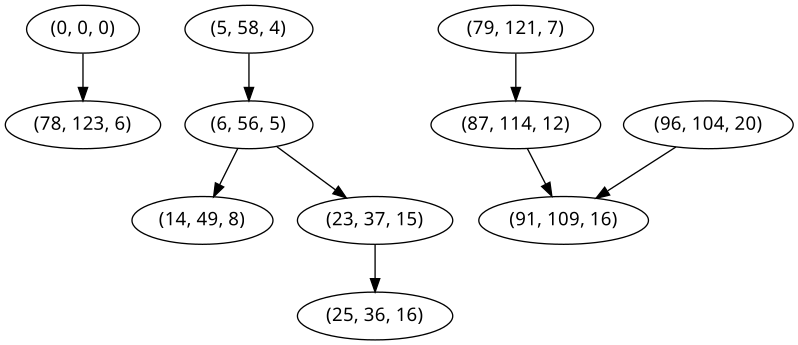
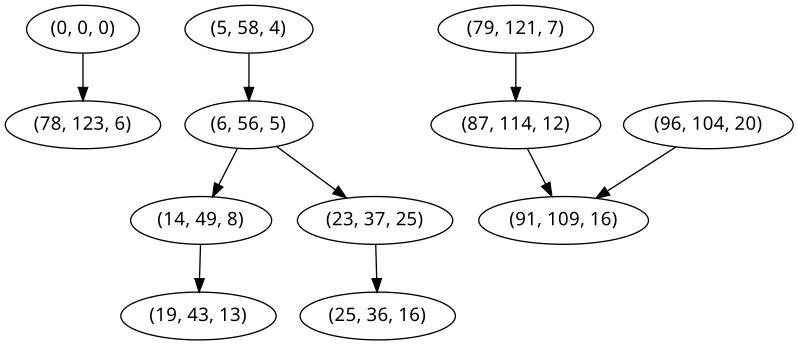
node "(23, 37, 15)": label "(23, 37, 15)" -> "(23, 37, 25)"
node "(19, 43, 13)": added
